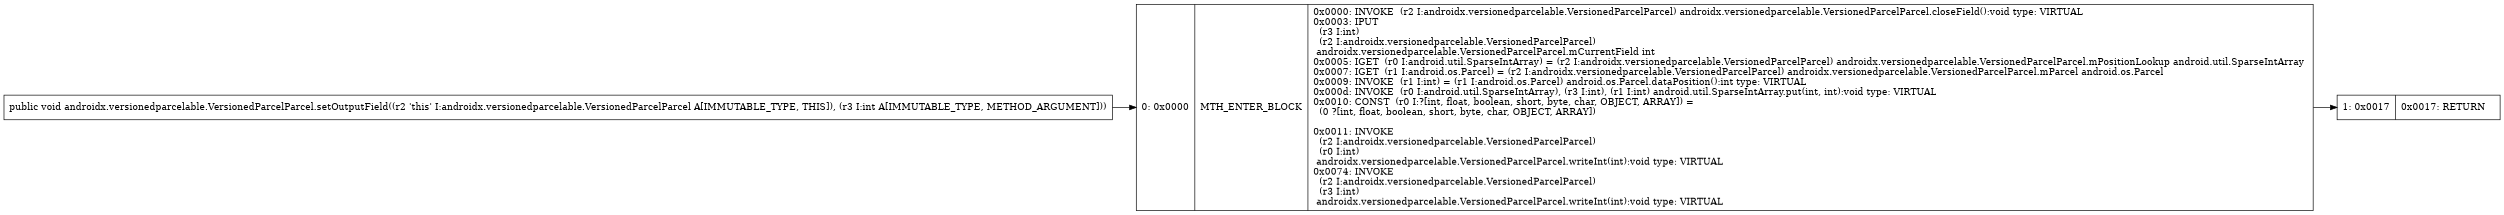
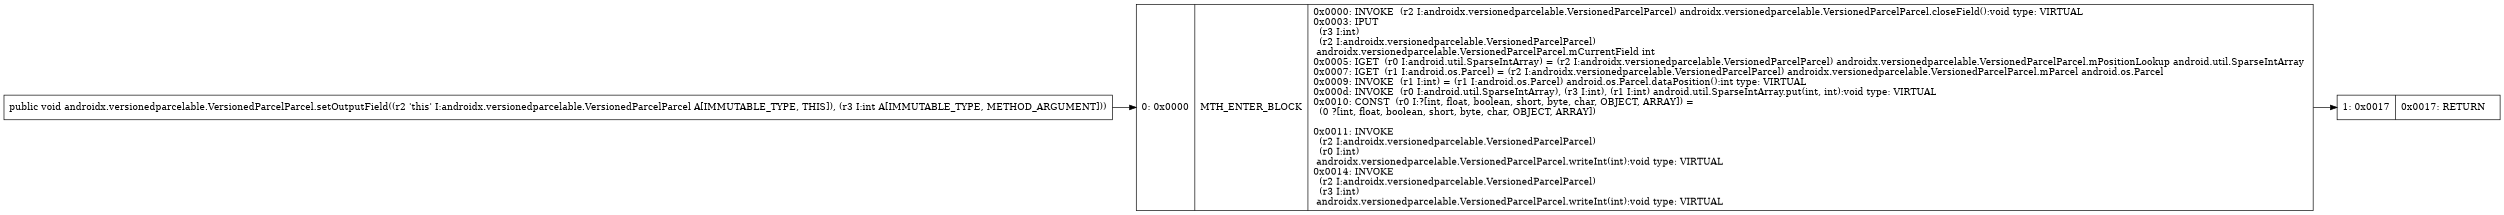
node "0: 0x0000": text "0x0074: INVOKE" -> "0x0014: INVOKE"
